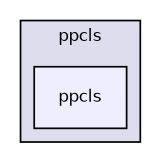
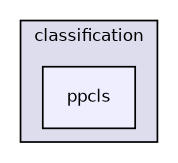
cluster "ppcls": label "ppcls" -> "classification"
